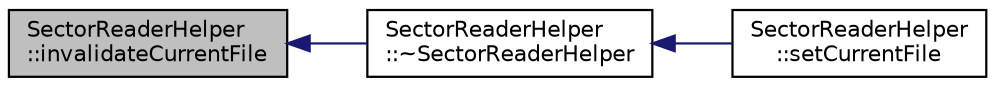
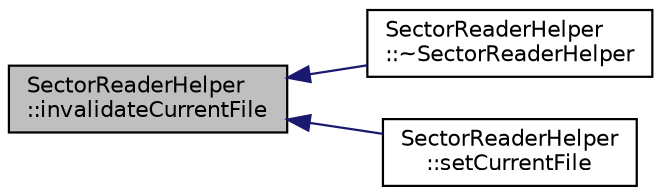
edge "SectorReaderHelper ::setCurrentFile" -> "SectorReaderHelper ::~SectorReaderHelper": now "SectorReaderHelper ::setCurrentFile" -> "SectorReaderHelper ::invalidateCurrentFile"
